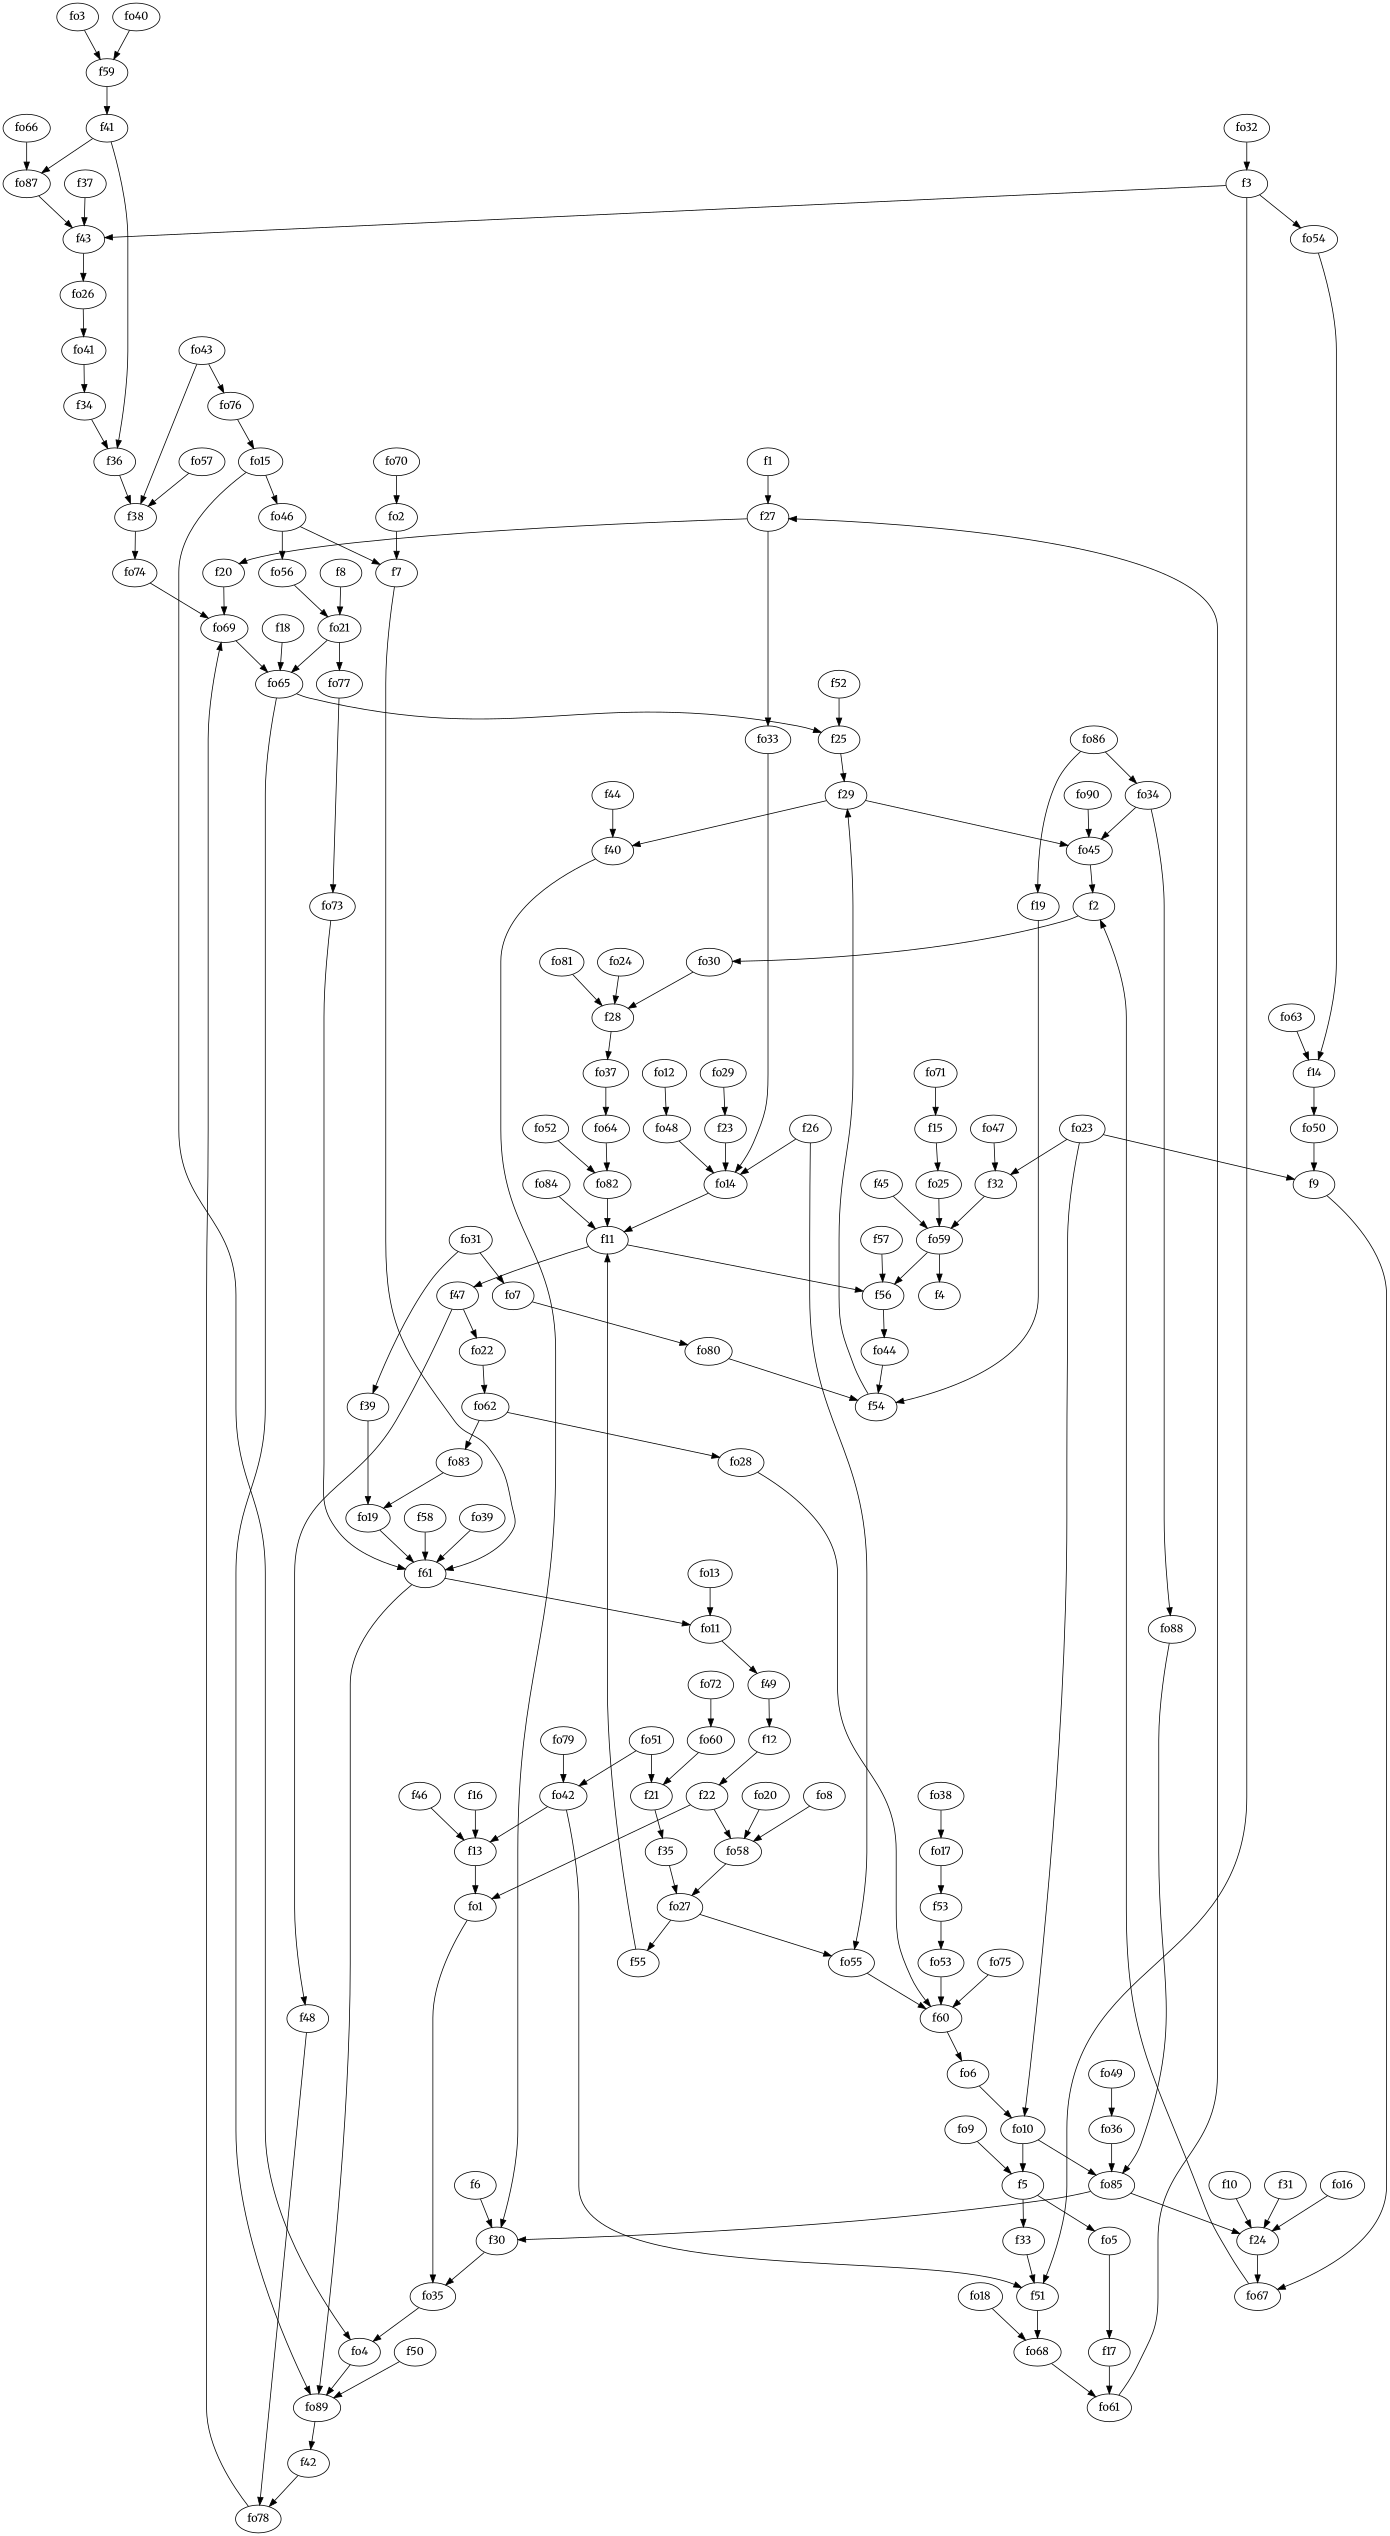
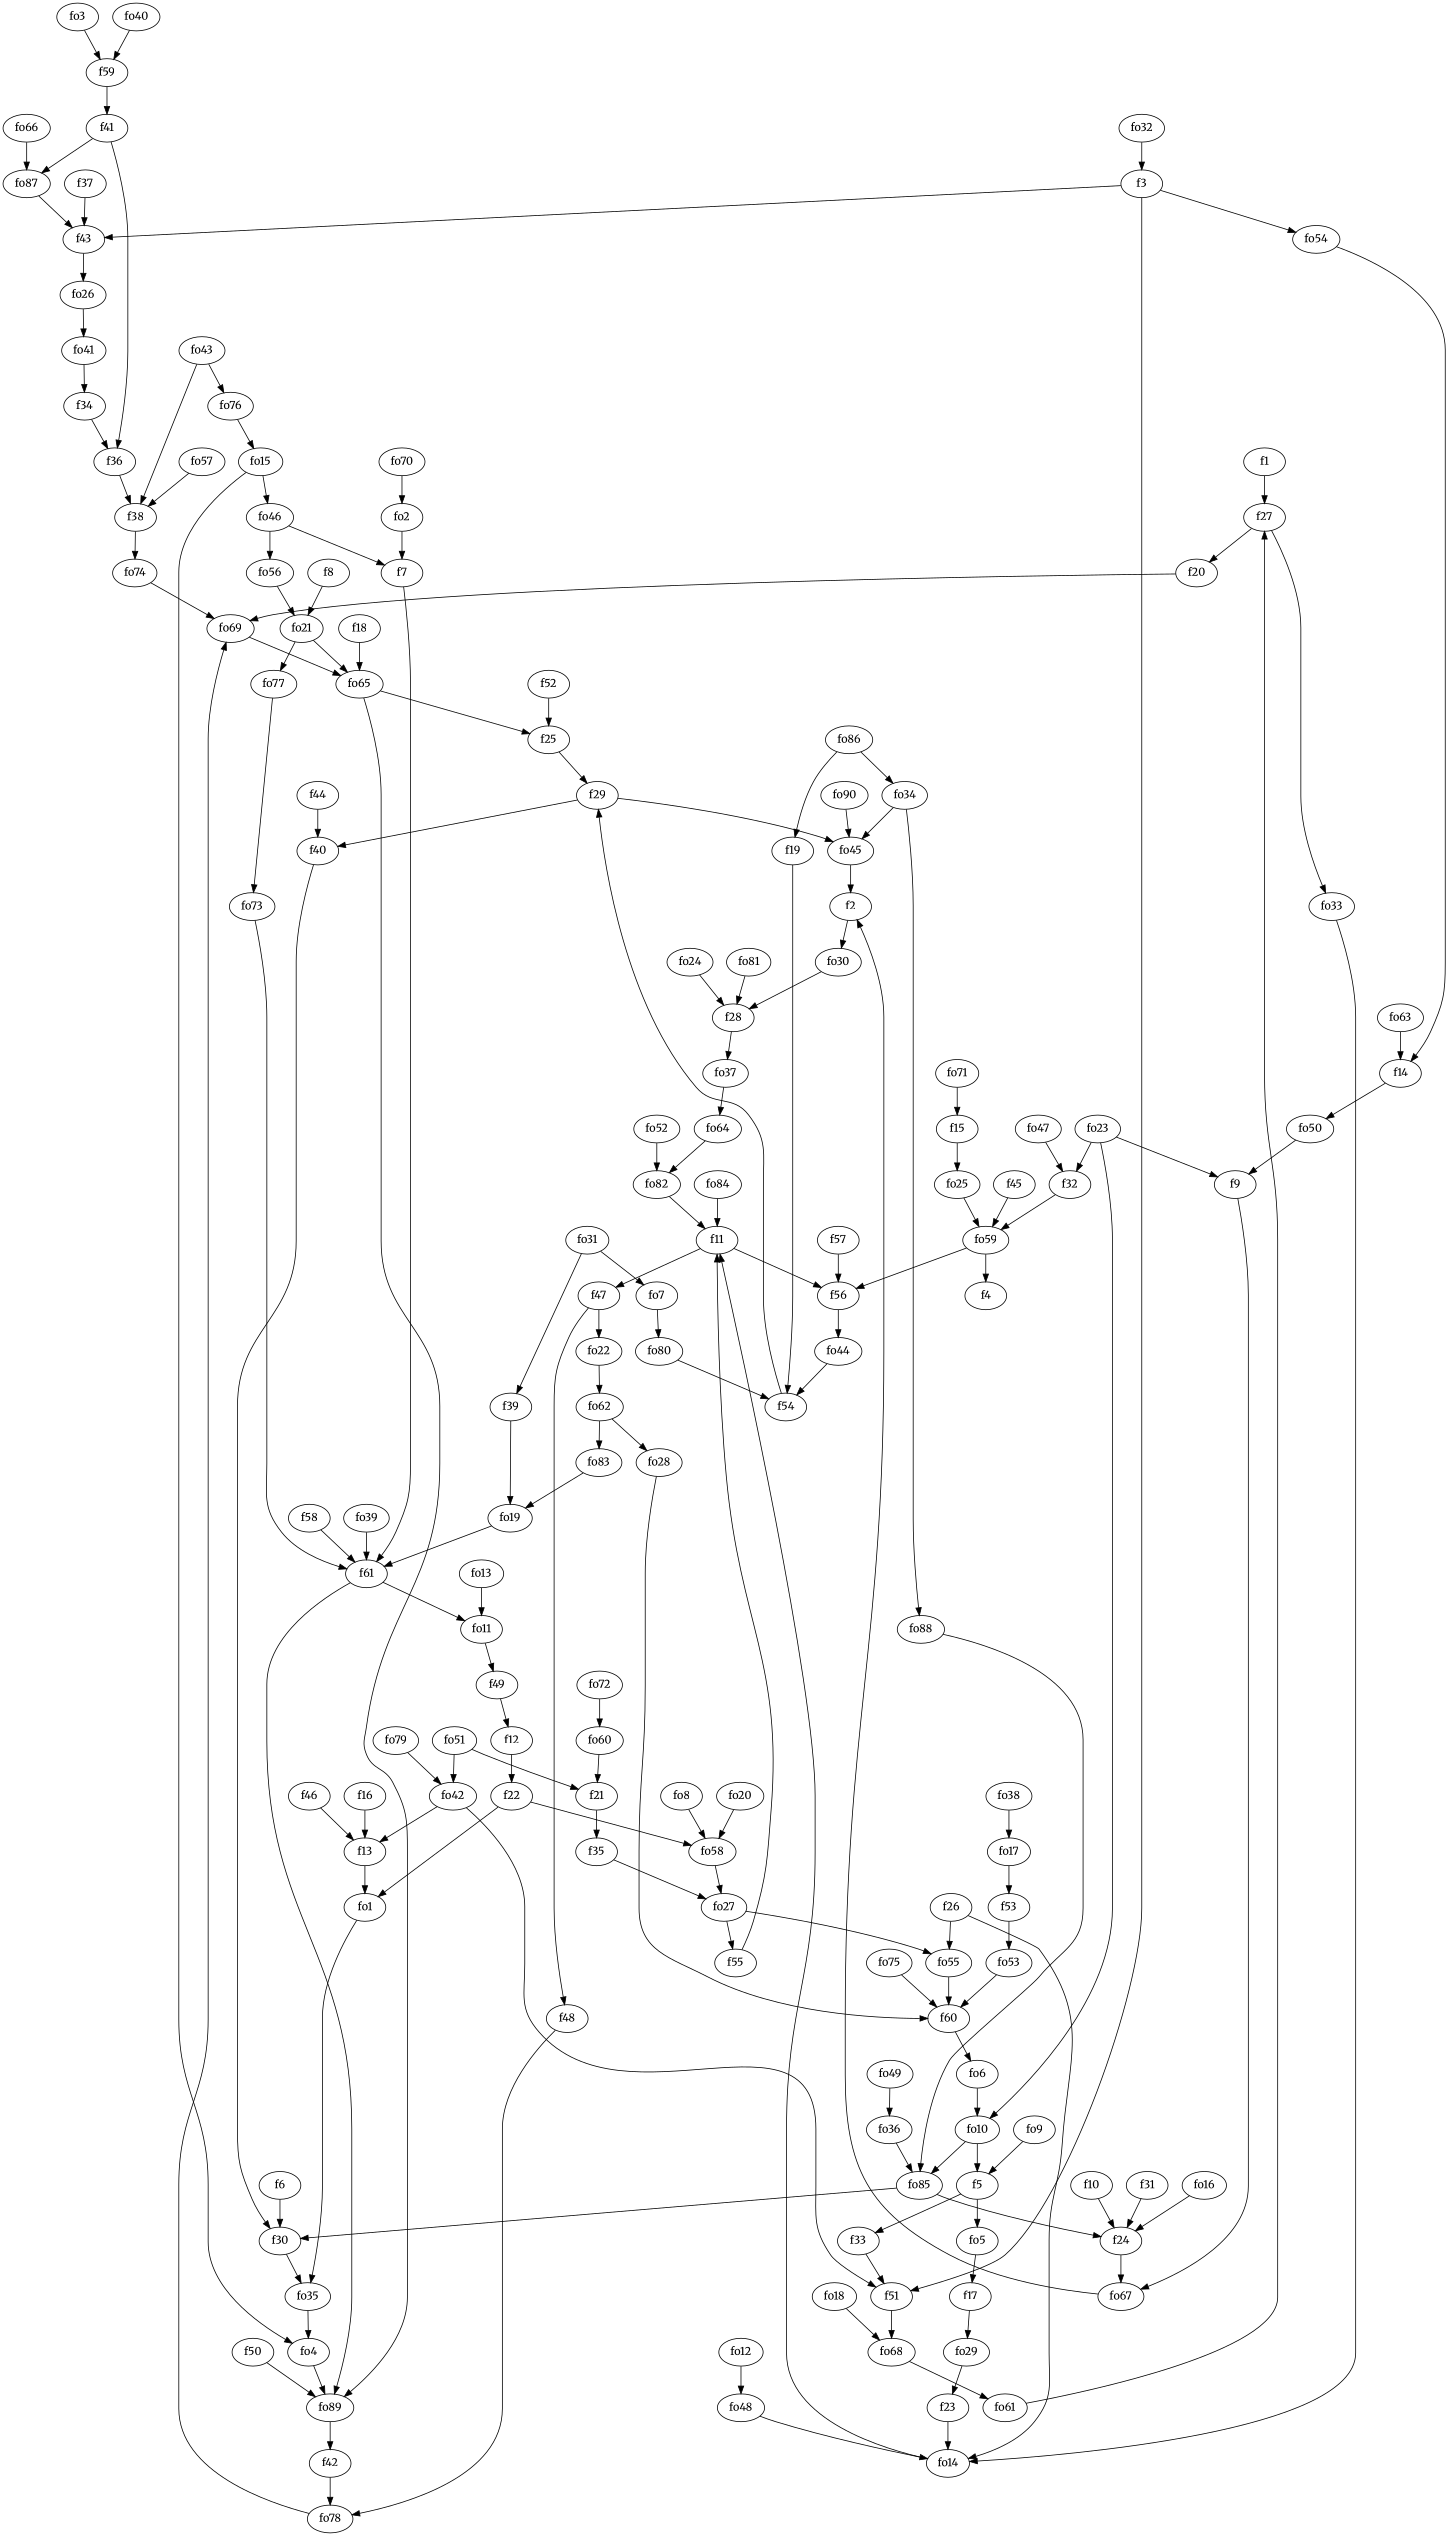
edge "f17" -> "fo61": now "f17" -> "fo29"
